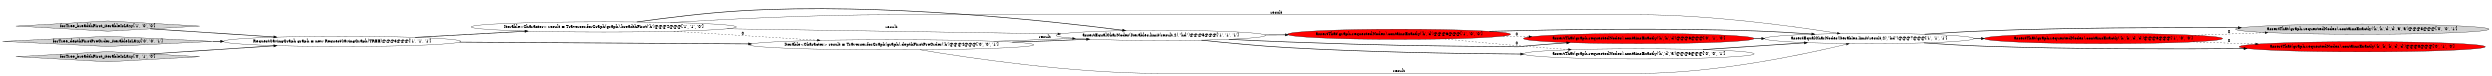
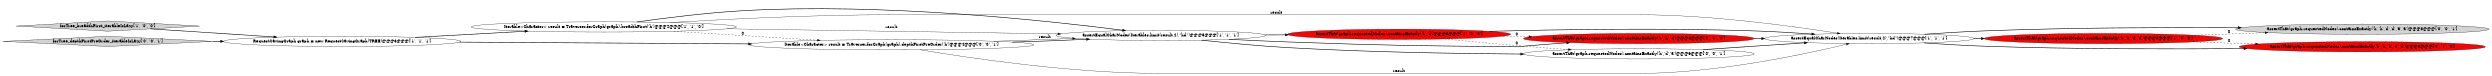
node "forTree_breadthFirst_iterableIsLazy['0', '1', '0']": removed
